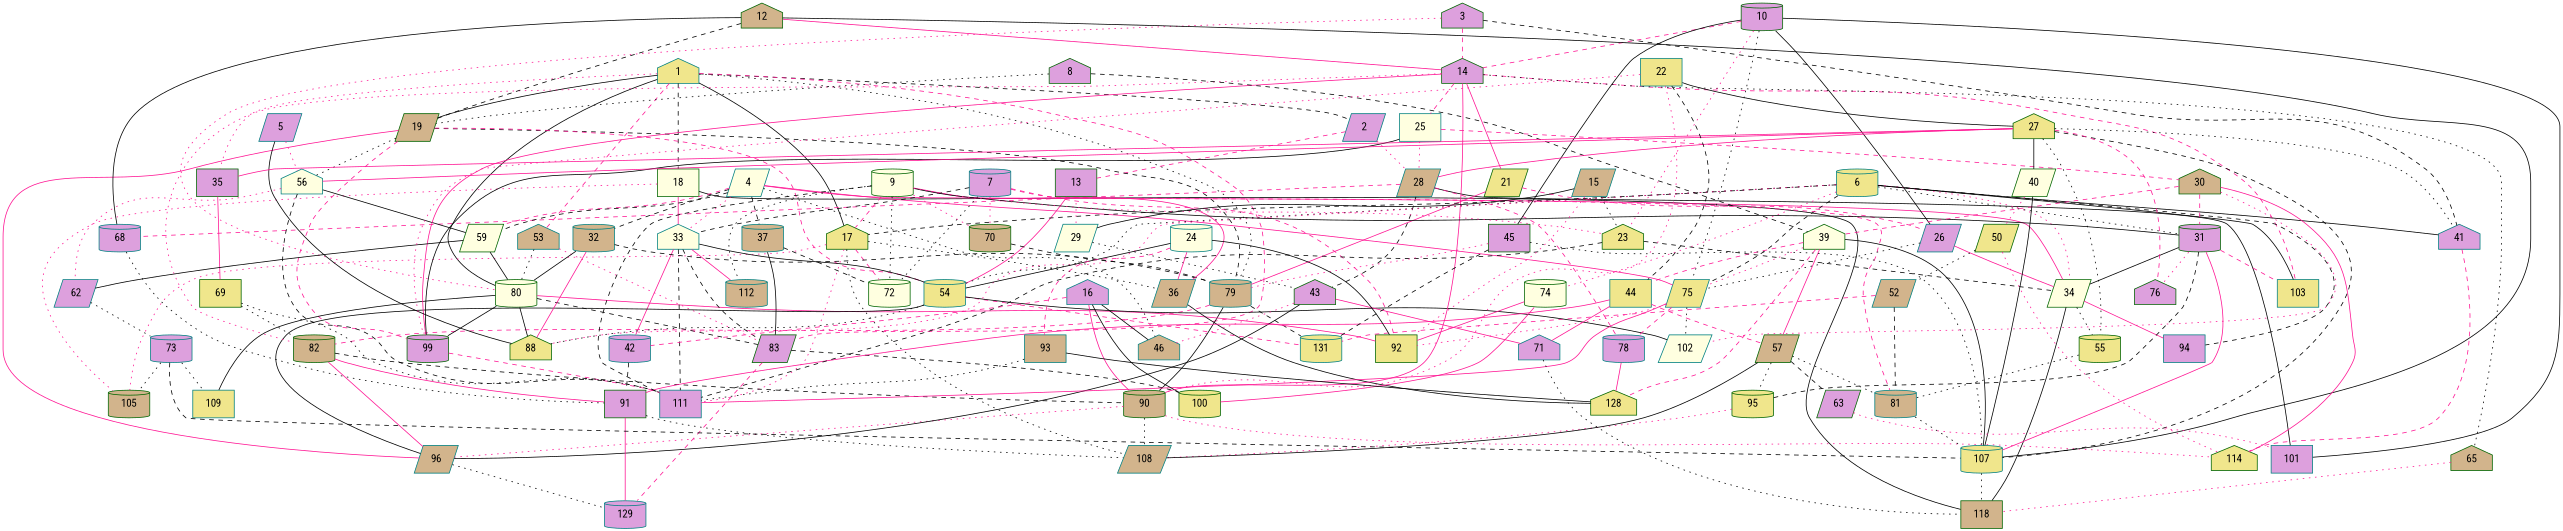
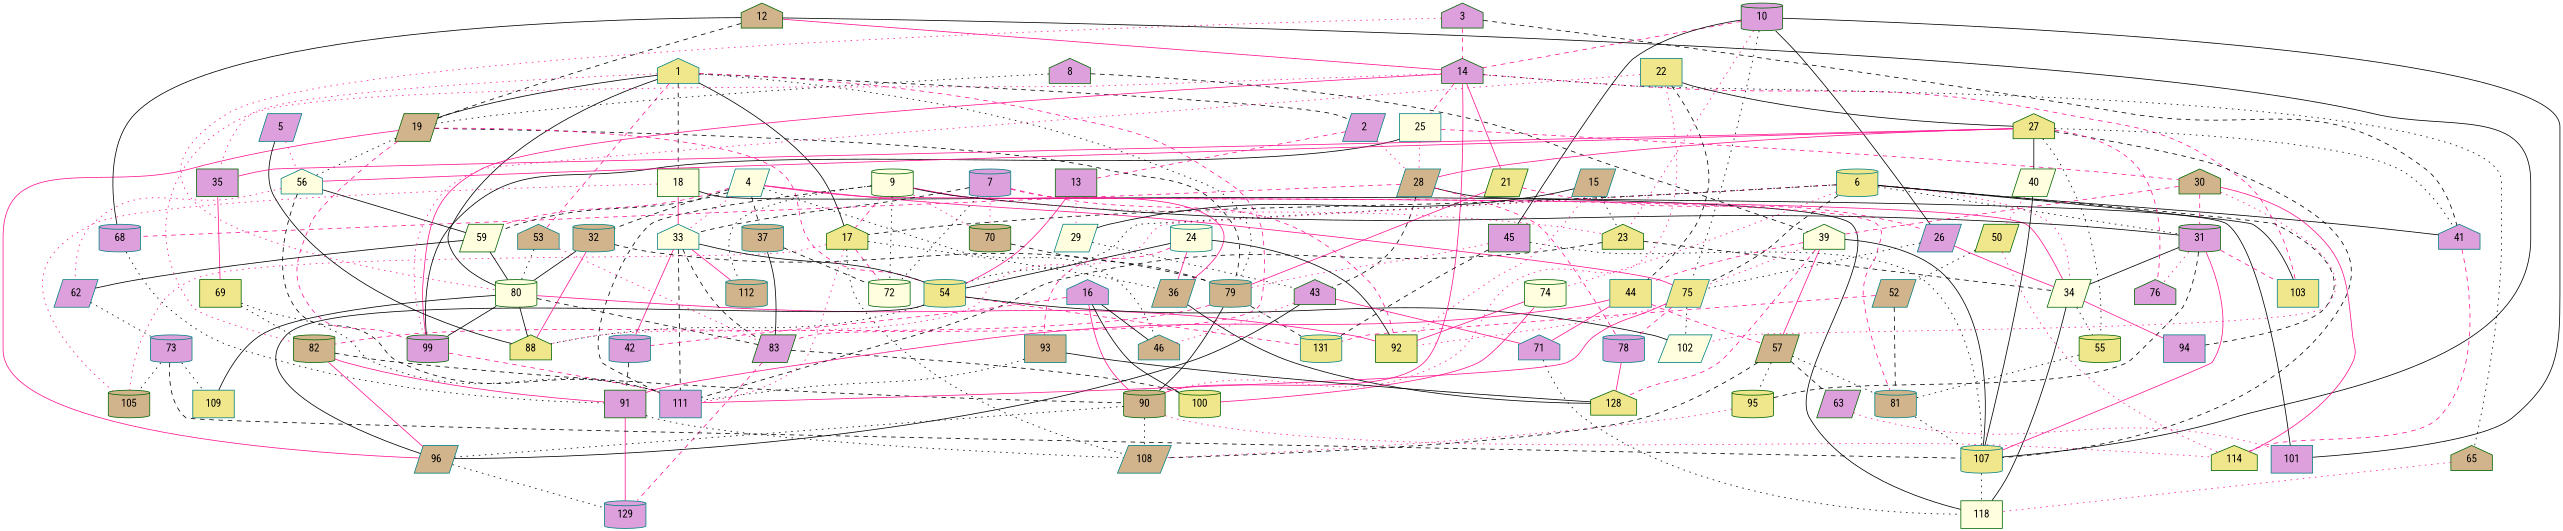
edge "90" -- "96": color deeppink -> black
edge "57" -- "108": style solid -> dashed
node "118": fillcolor tan -> lightyellow
